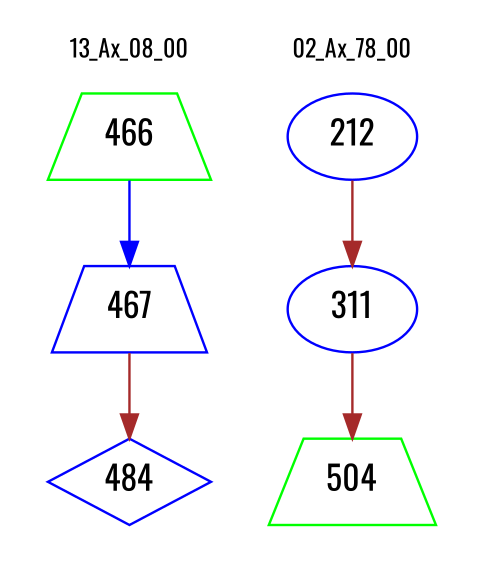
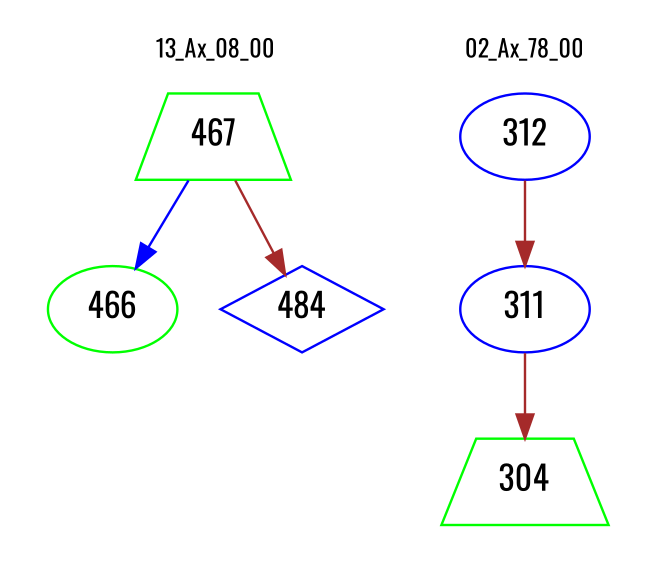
node "466": shape trapezium -> ellipse
node "212": label "212" -> "312"
edge "466" -> "467": reversed
node "467": color blue -> green
node "504": label "504" -> "304"
